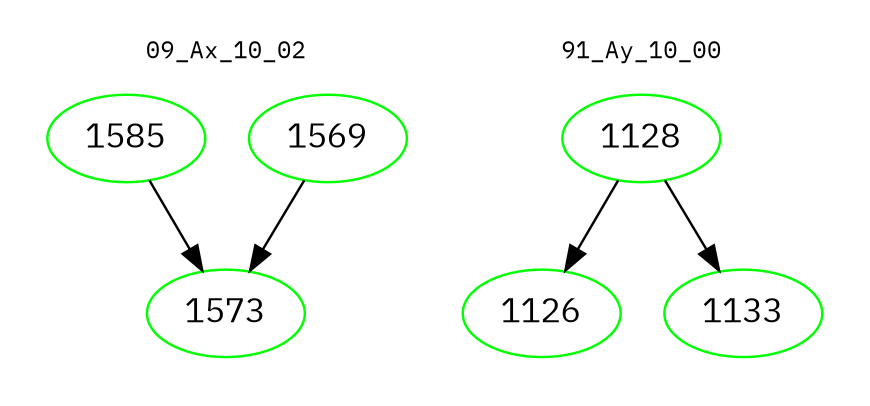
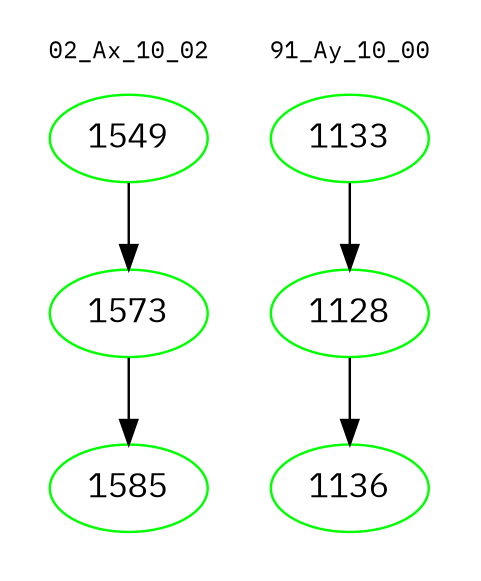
cluster "09_Ax_10_02": label "09_Ax_10_02" -> "02_Ax_10_02"
node "1569": label "1569" -> "1549"
edge "1585" -> "1573": reversed
edge "1128" -> "1133": reversed
node "1126": label "1126" -> "1136"
